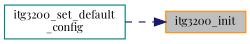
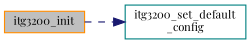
edge "itg3200_set_default _config" -> "itg3200_init": reversed
